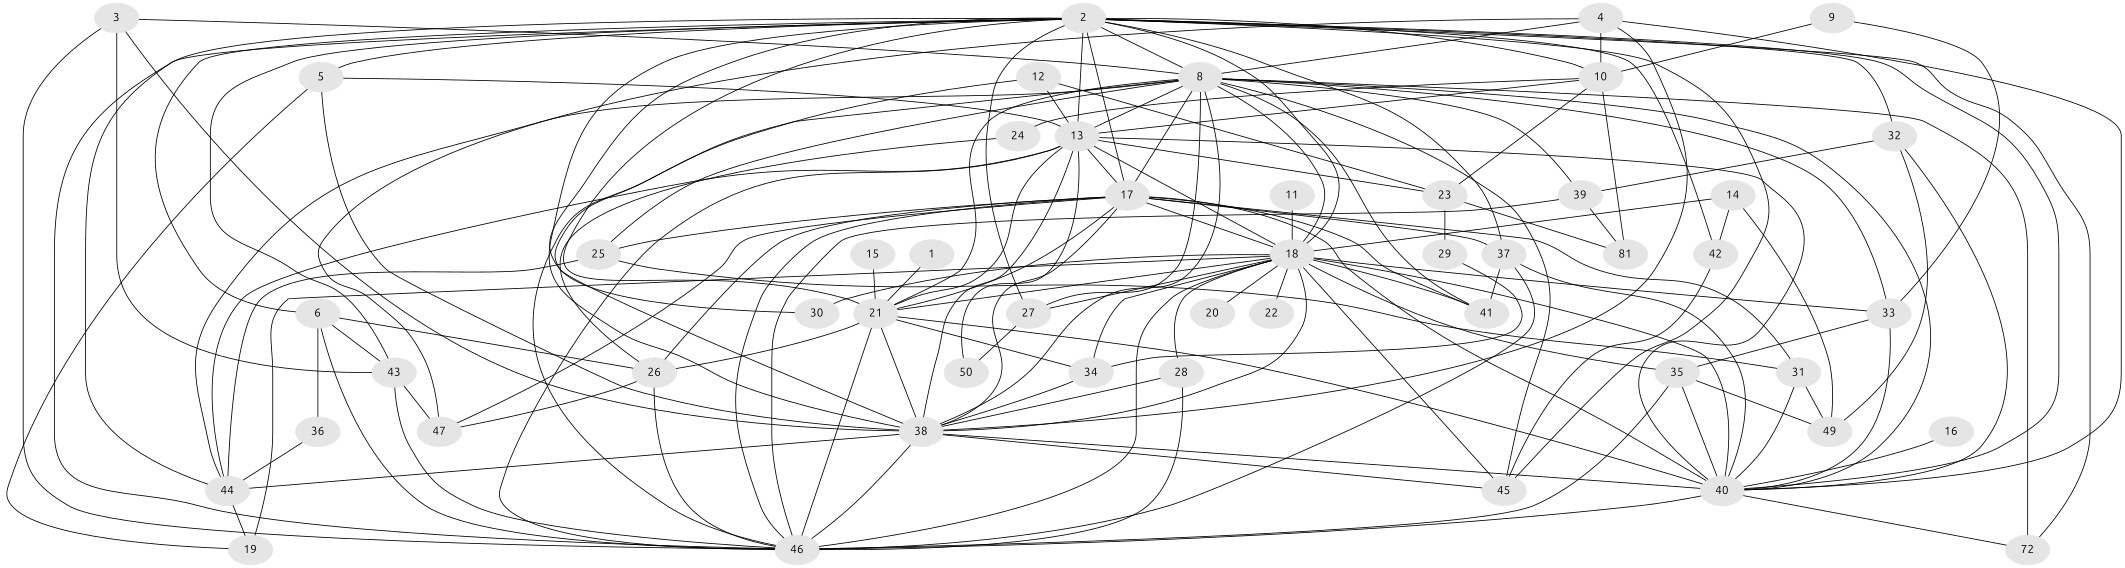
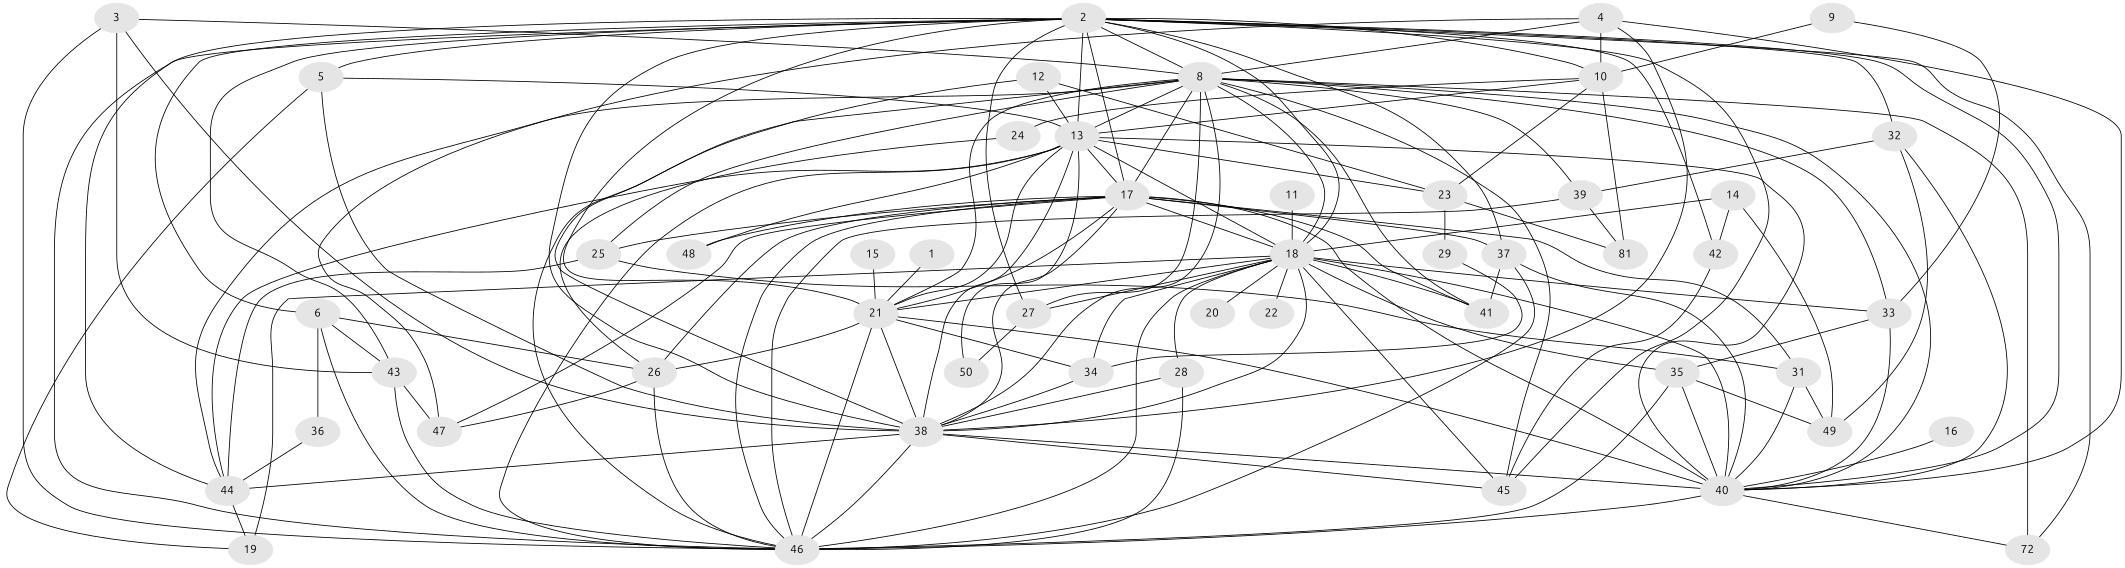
node "48": added
node "30": removed
